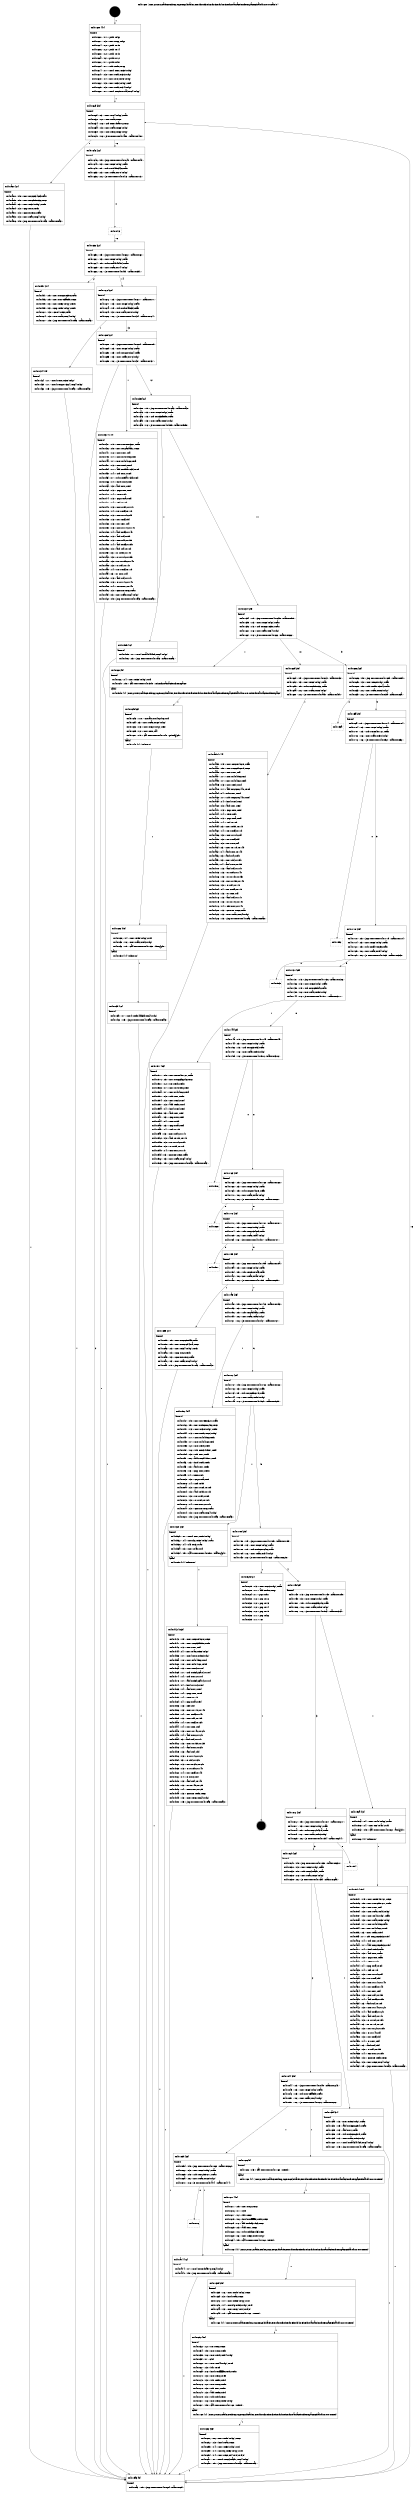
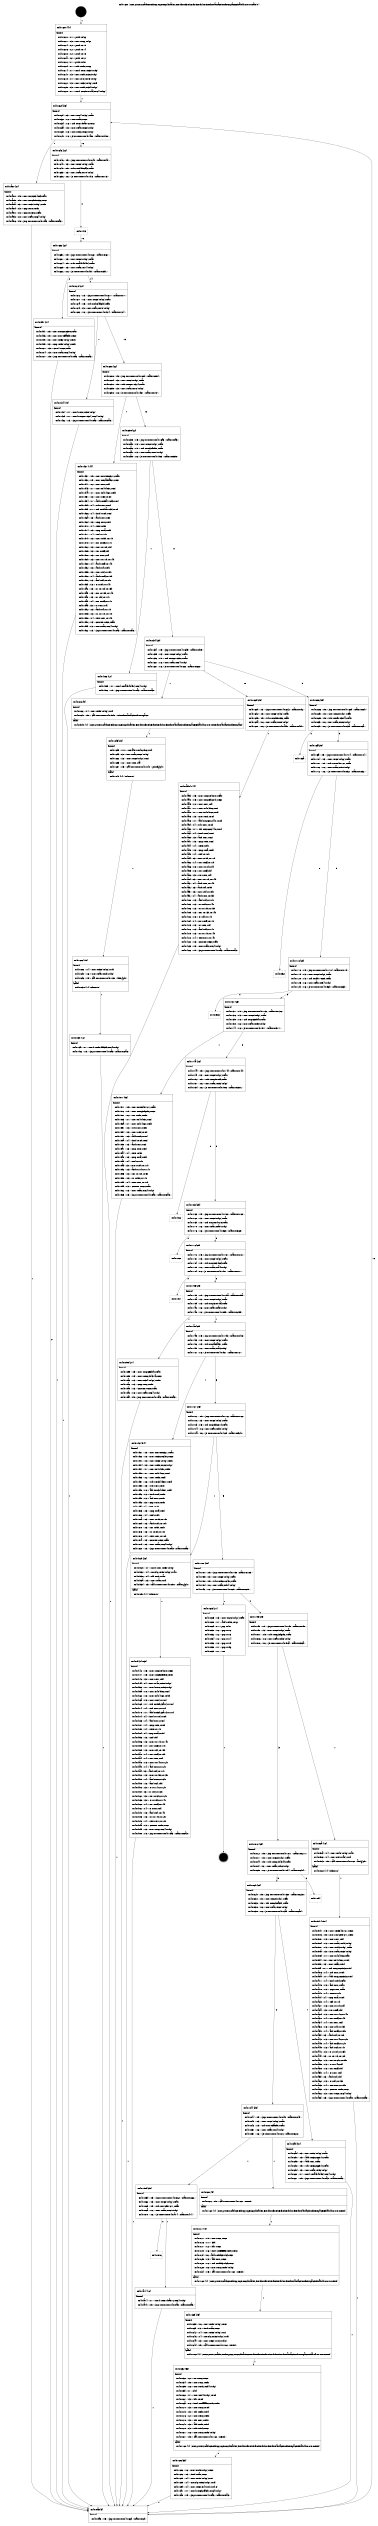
edge "0x401688 [22]" -> "0x401ea3 [5]": now "0x401bf1 [27]" -> "0x401ea3 [5]"
